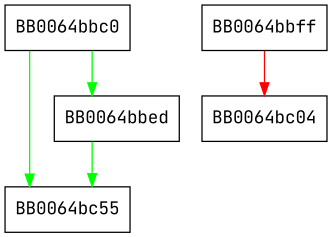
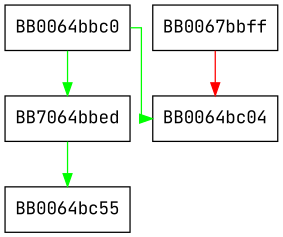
node "BB0064bbff": label "BB0064bbff" -> "BB0067bbff"
edge "BB0064bbc0" -> "BB0064bc55": now "BB0064bbc0" -> "BB0064bc04"
node "BB0064bbed": label "BB0064bbed" -> "BB7064bbed"
